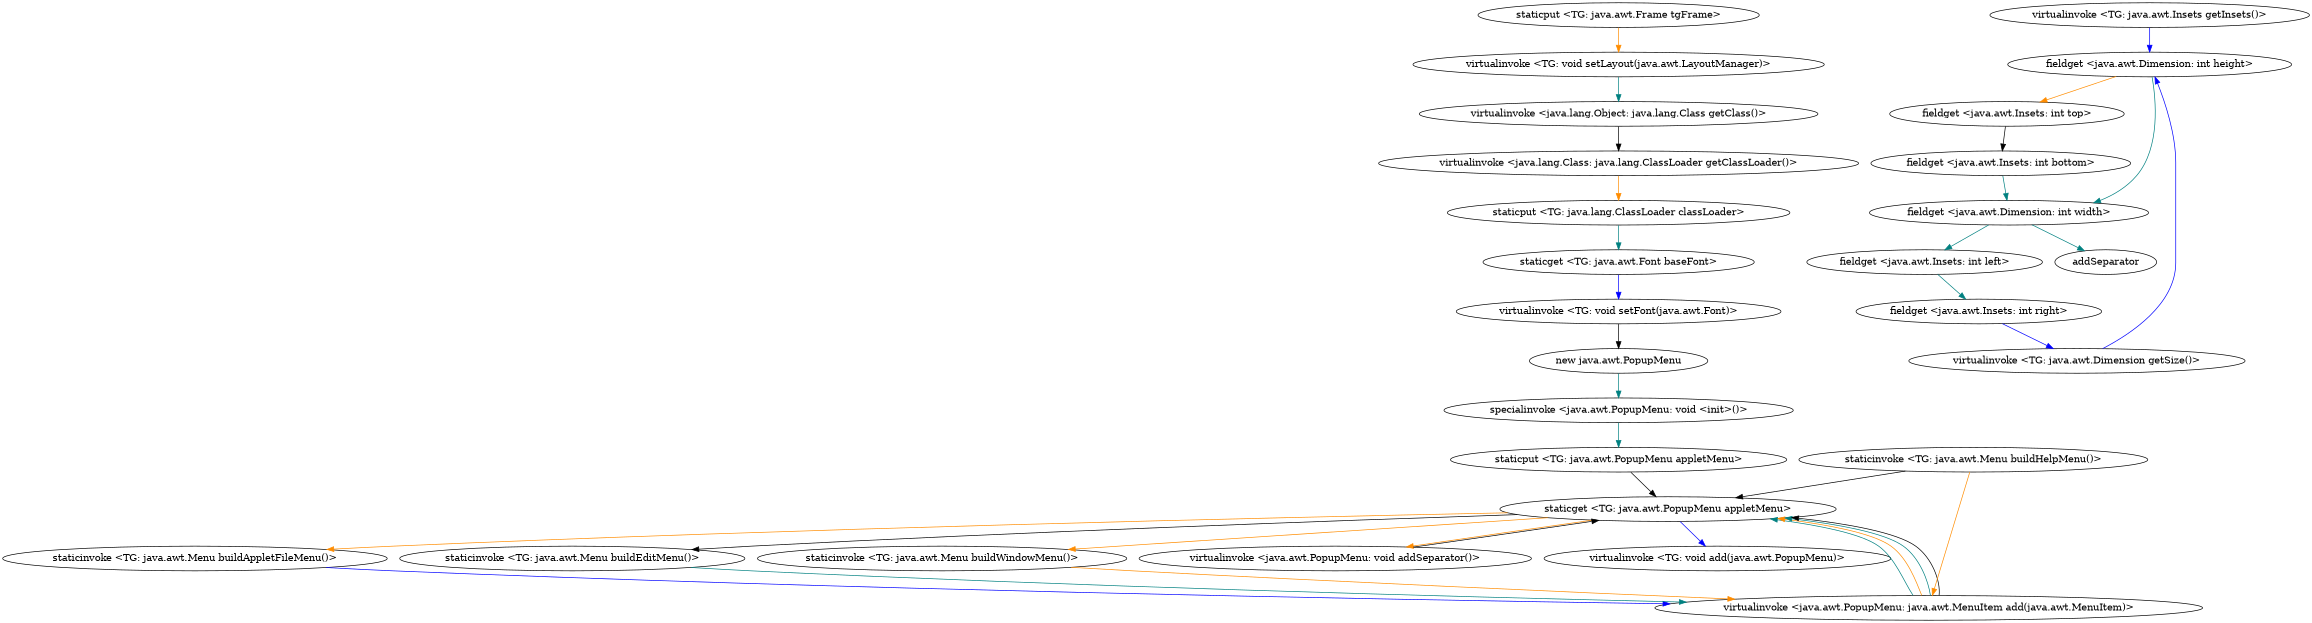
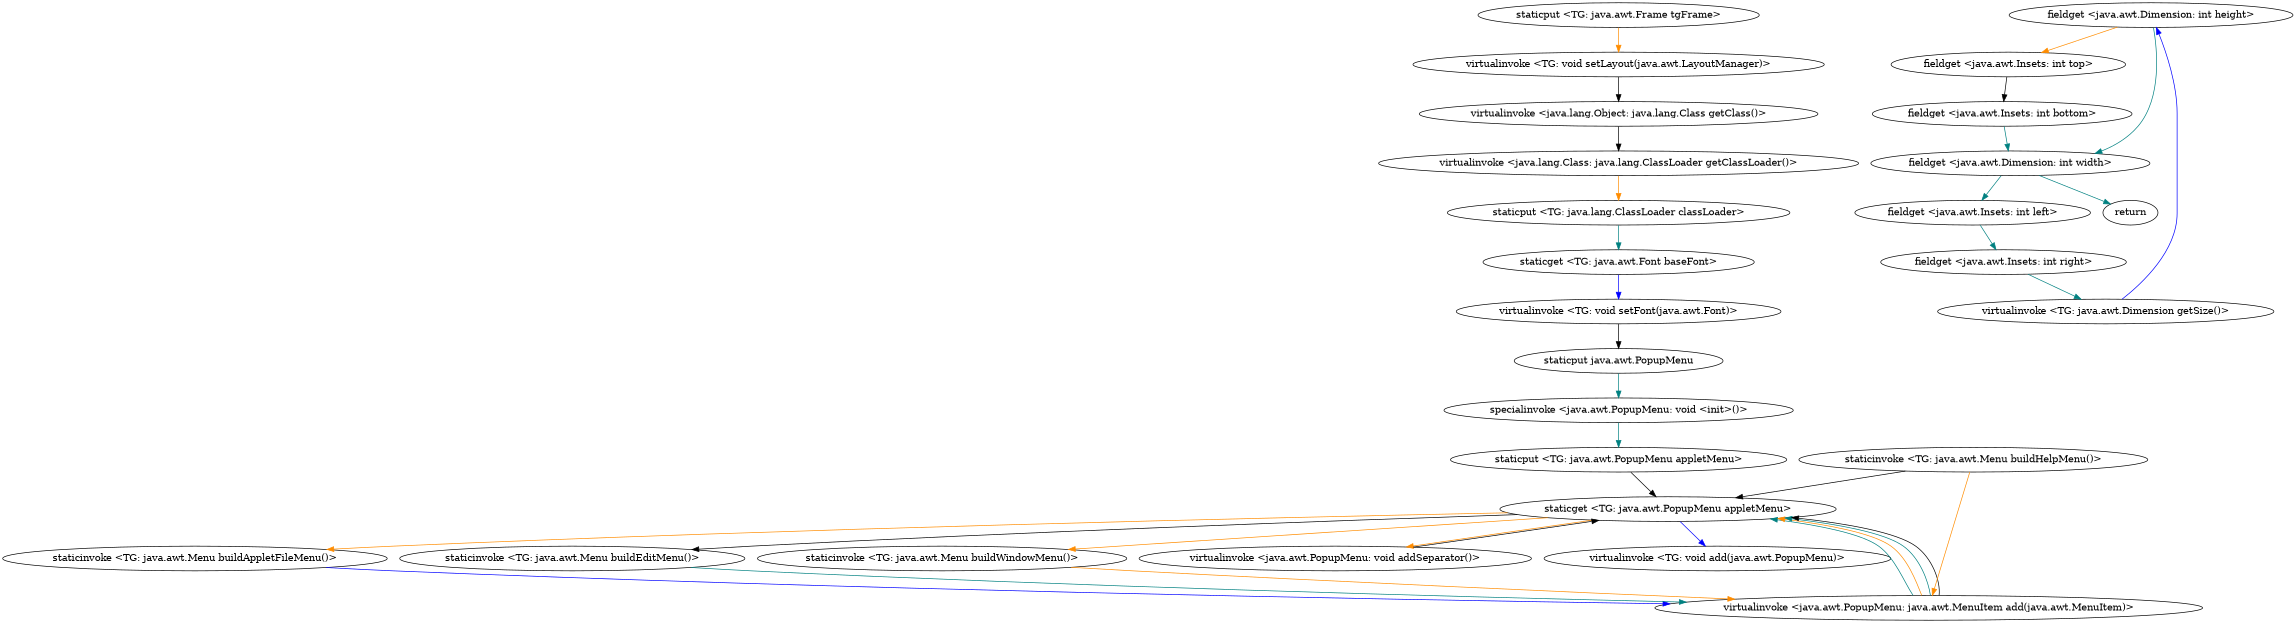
node "virtualinvoke <TG: java.awt.Insets getInsets()>": removed
edge "virtualinvoke <TG: void setLayout(java.awt.LayoutManager)>" -> "virtualinvoke <java.lang.Object: java.lang.Class getClass()>": color teal -> black
node "addSeparator": label "addSeparator" -> "return"
edge "fieldget <java.awt.Insets: int right>" -> "virtualinvoke <TG: java.awt.Dimension getSize()>": color blue -> teal
node "new java.awt.PopupMenu": label "new java.awt.PopupMenu" -> "staticput java.awt.PopupMenu"
